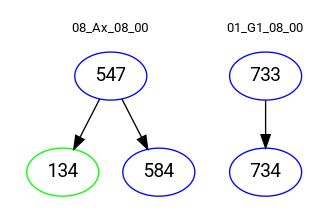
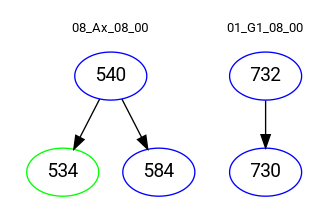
node "547": label "547" -> "540"
node "733": label "733" -> "732"
node "134": label "134" -> "534"
node "734": label "734" -> "730"
